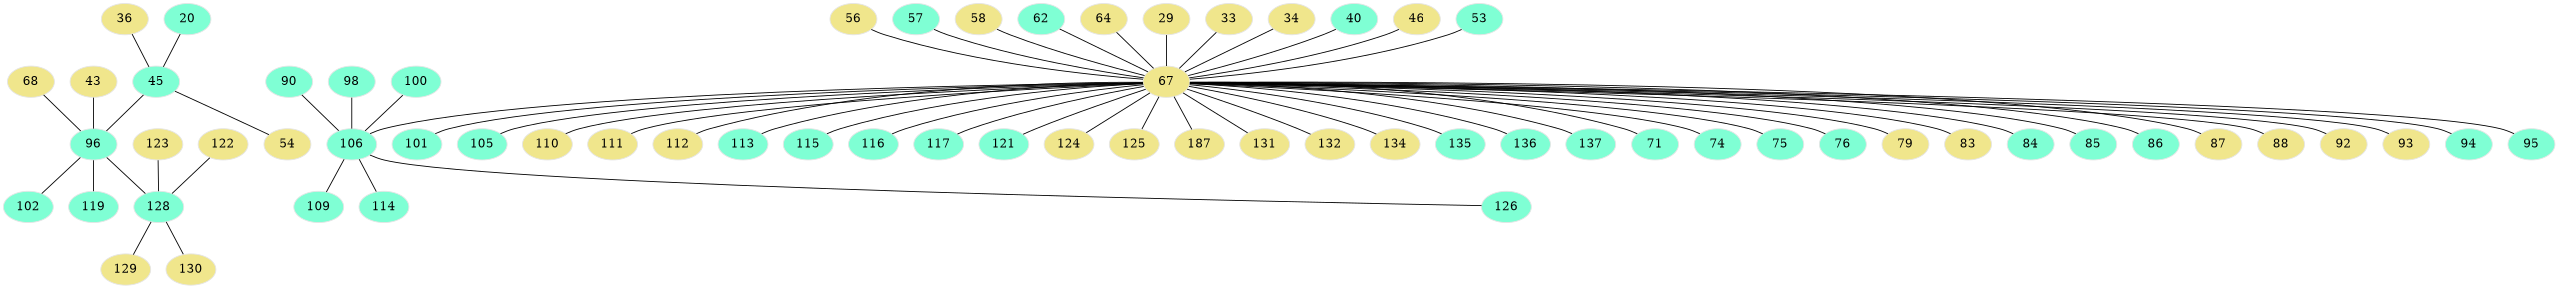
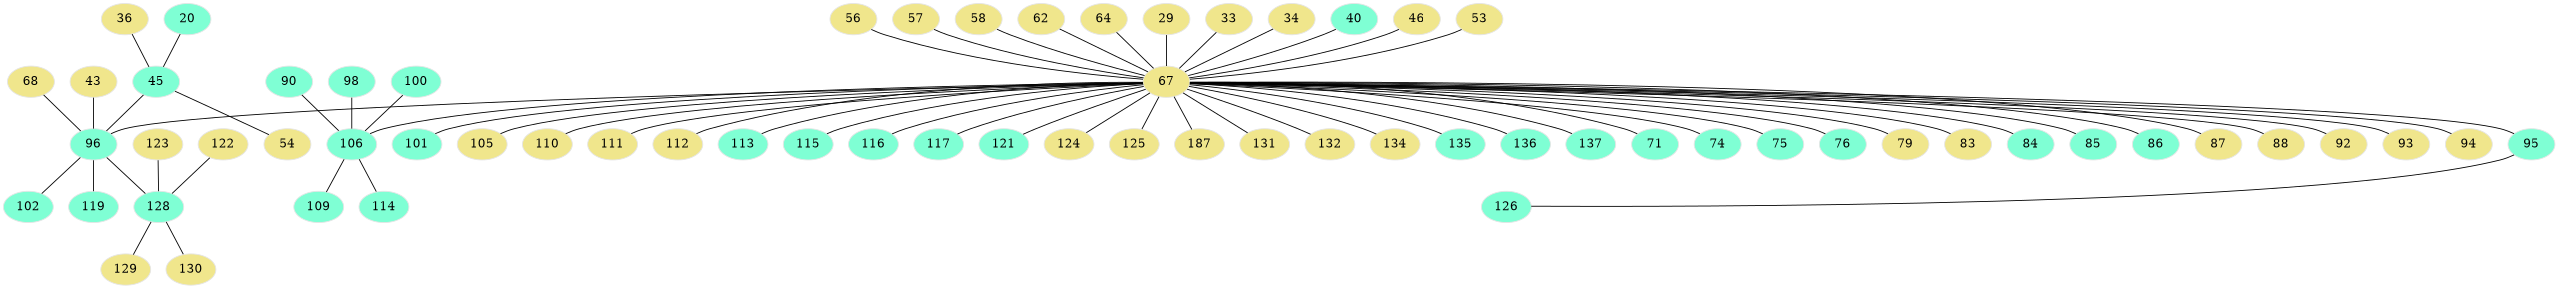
node "57": fillcolor aquamarine -> khaki
node "62": fillcolor aquamarine -> khaki
node "53": fillcolor aquamarine -> khaki
edge "67" -- "96": added
node "105": fillcolor aquamarine -> khaki
node "94": fillcolor aquamarine -> khaki
edge "106" -- "126": now "95" -- "126"
